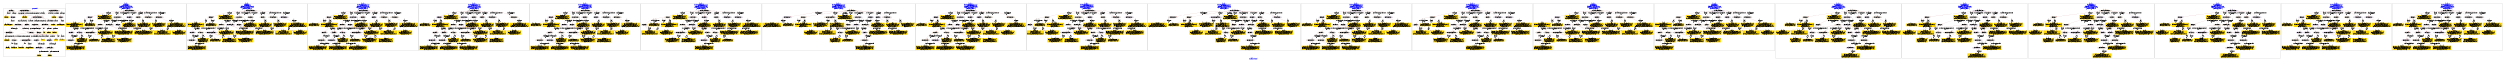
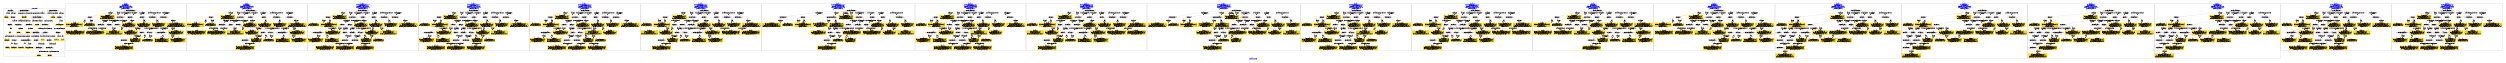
node "galleryLabelTypeURI": removed
